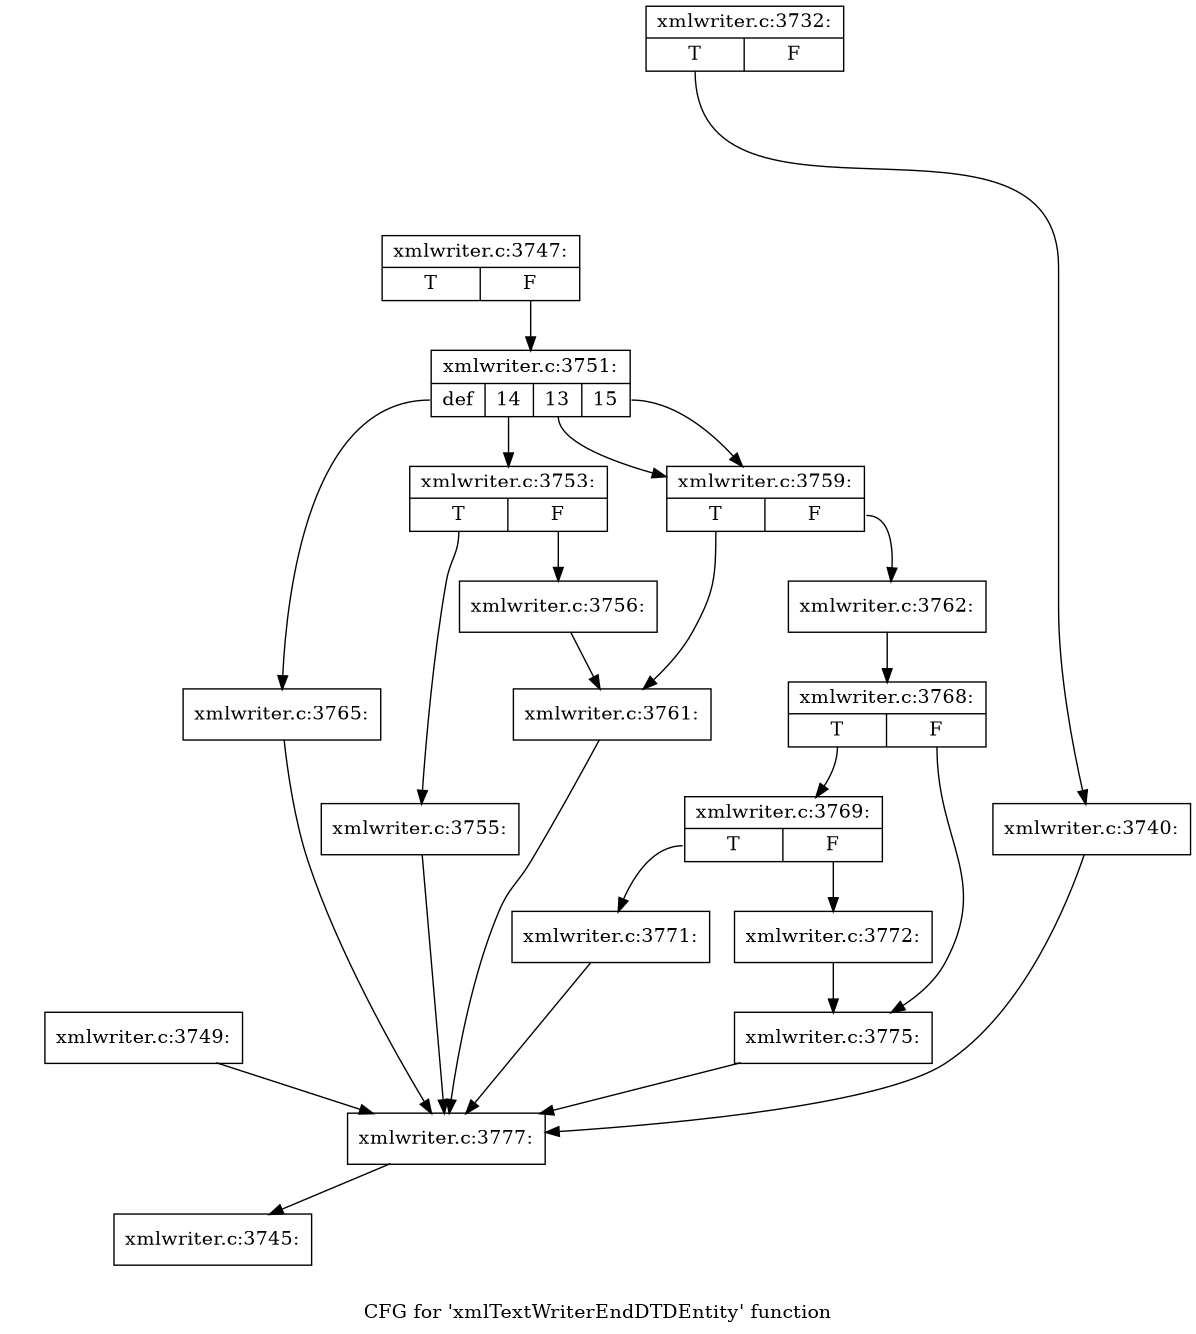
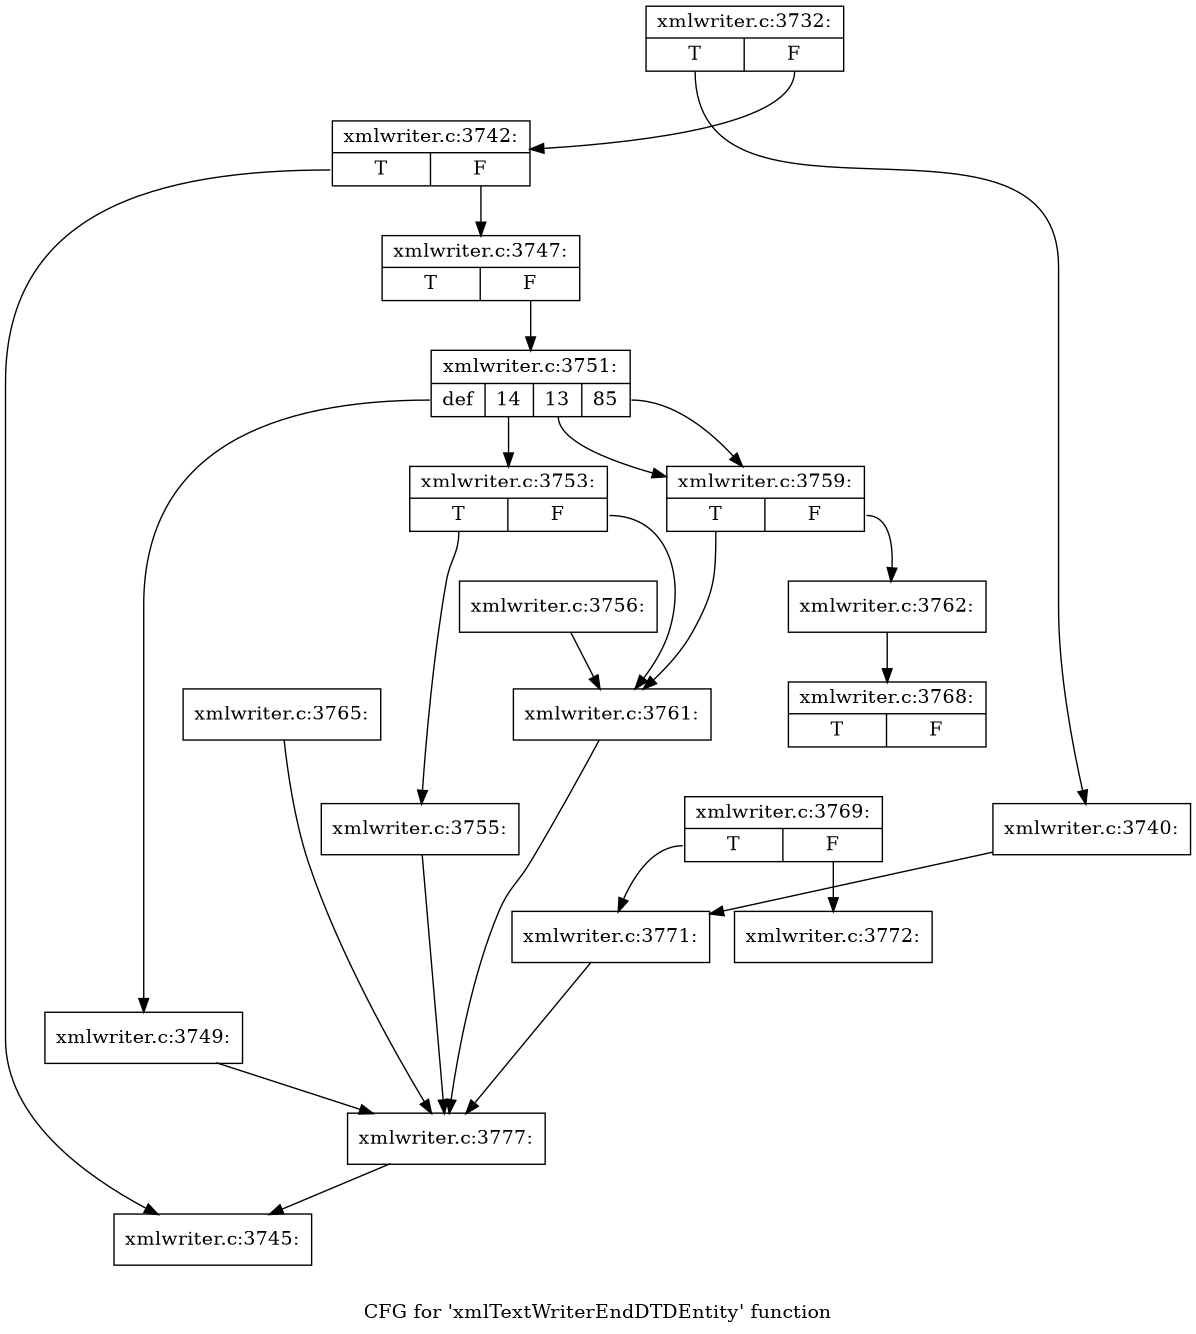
node "xmlwriter.c:3742:": added
node "xmlwriter.c:3751:": text "15" -> "85"
edge "xmlwriter.c:3751:" -> "xmlwriter.c:3765:": now "xmlwriter.c:3751:" -> "xmlwriter.c:3749:"
edge "xmlwriter.c:3753:" -> "xmlwriter.c:3756:": now "xmlwriter.c:3753:" -> "xmlwriter.c:3761:"
edge "xmlwriter.c:3768:" -> "xmlwriter.c:3769:": removed
node "xmlwriter.c:3775:": removed
edge "xmlwriter.c:3740:" -> "xmlwriter.c:3777:": now "xmlwriter.c:3740:" -> "xmlwriter.c:3771:"
